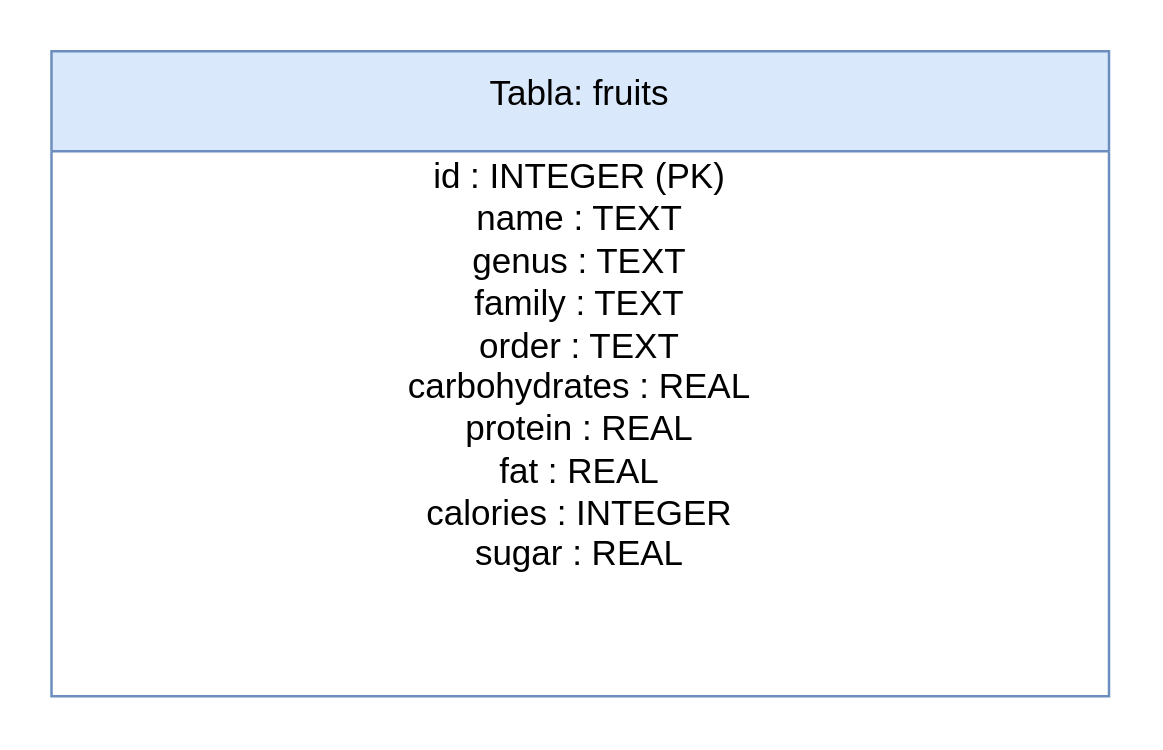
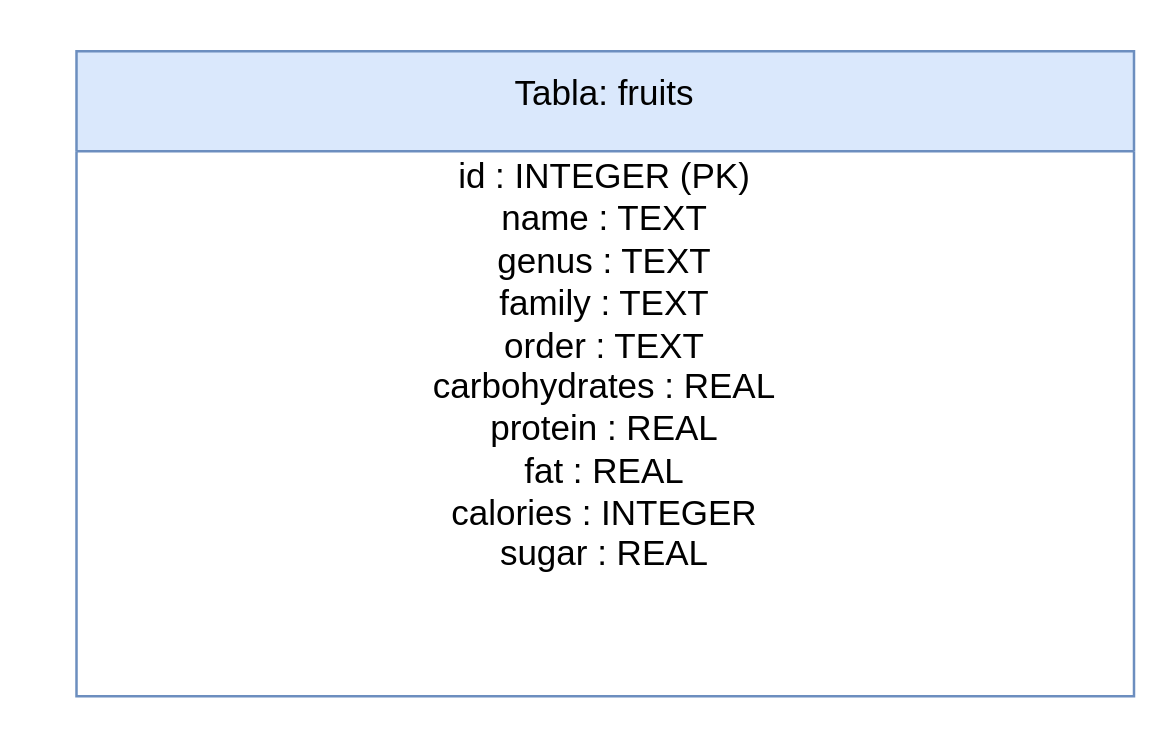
node "Tabla: fruits id : INTEGER (PK) name : TEXT genus : TEXT family : TEXT order : TEXT carbohydrates : REAL protein : REAL fat : REAL calories : INTEGER sugar : REAL": moved (580, 374) -> (605, 374)
